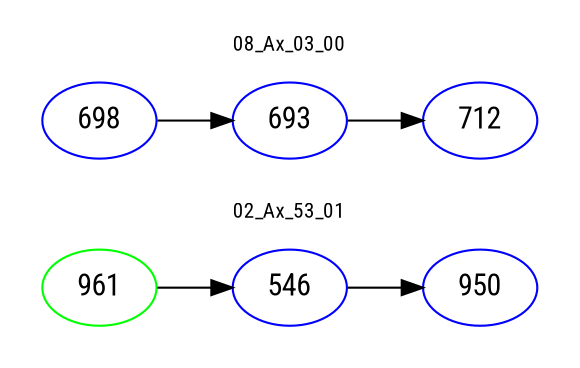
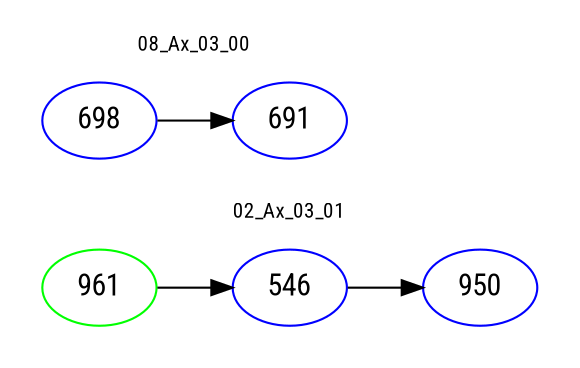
node "693": label "693" -> "691"
node "712": removed
cluster "02_Ax_53_01": label "02_Ax_53_01" -> "02_Ax_03_01"
